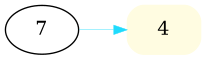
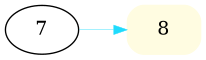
node "4": label "4" -> "8"
